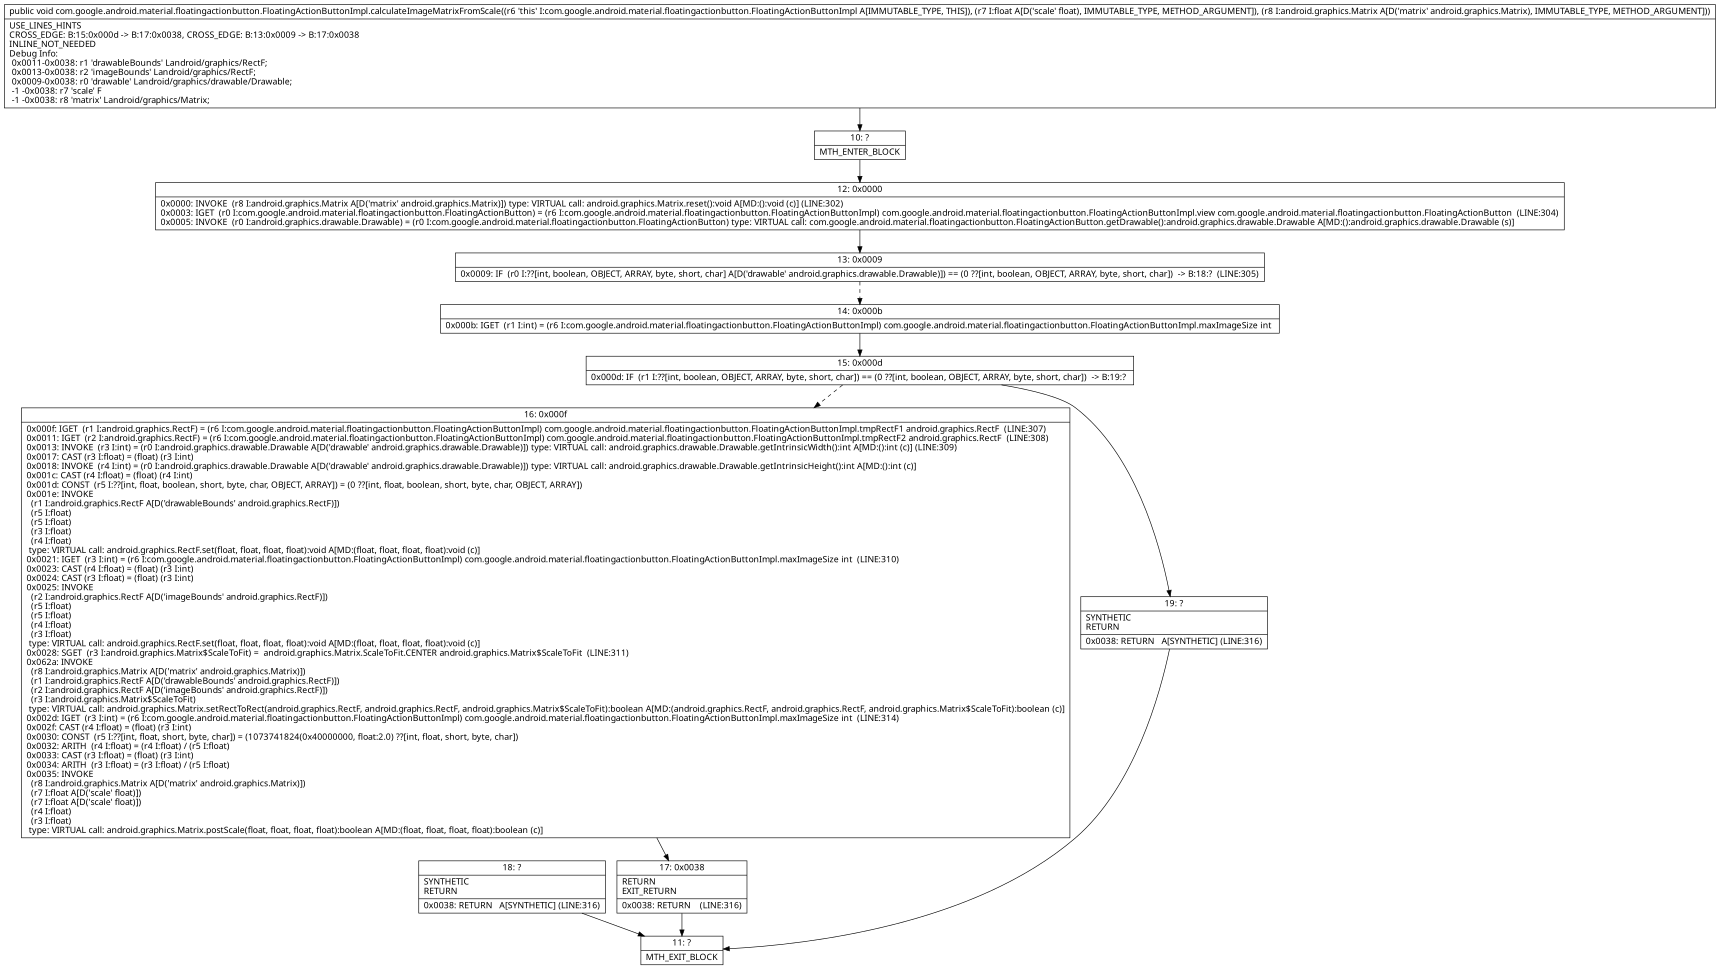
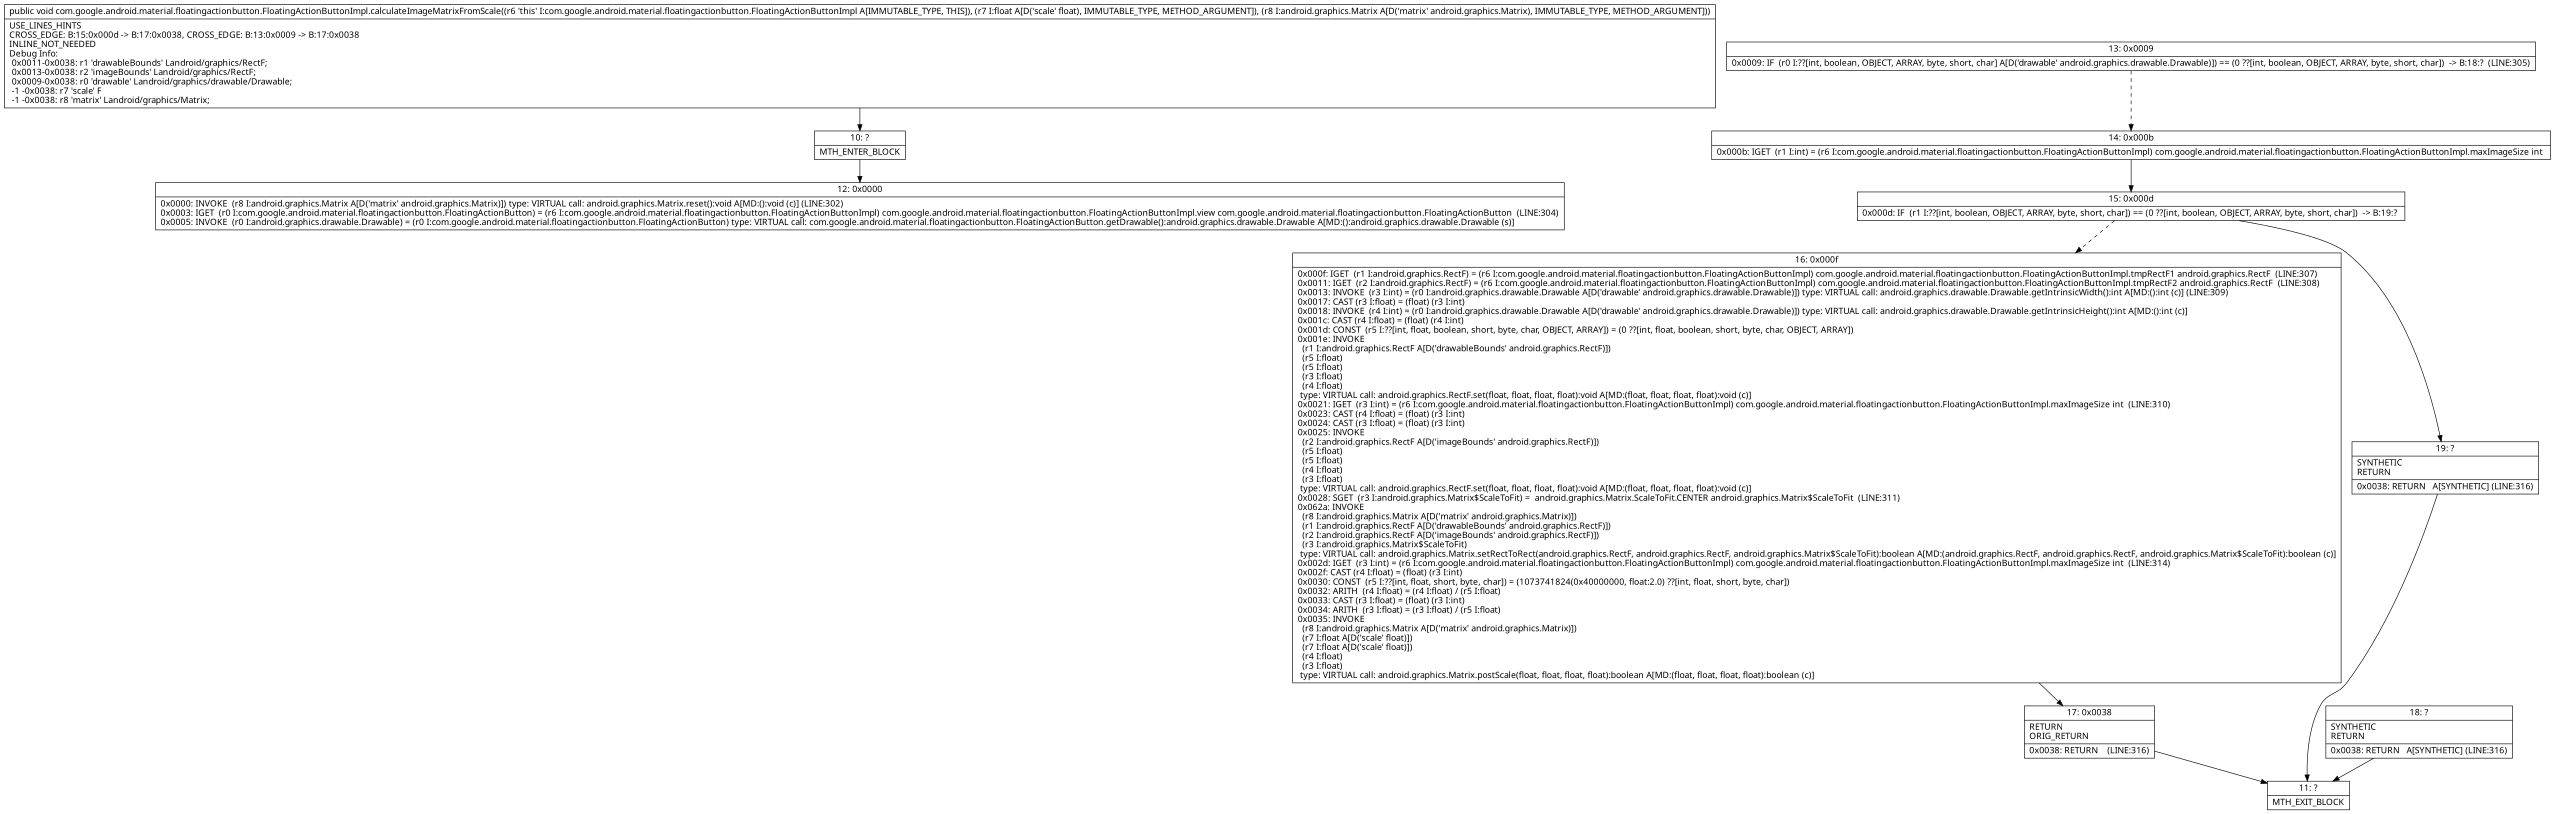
edge "12: 0x0000" -> "13: 0x0009": removed
node "17: 0x0038": text "EXIT_RETURN" -> "ORIG_RETURN"
